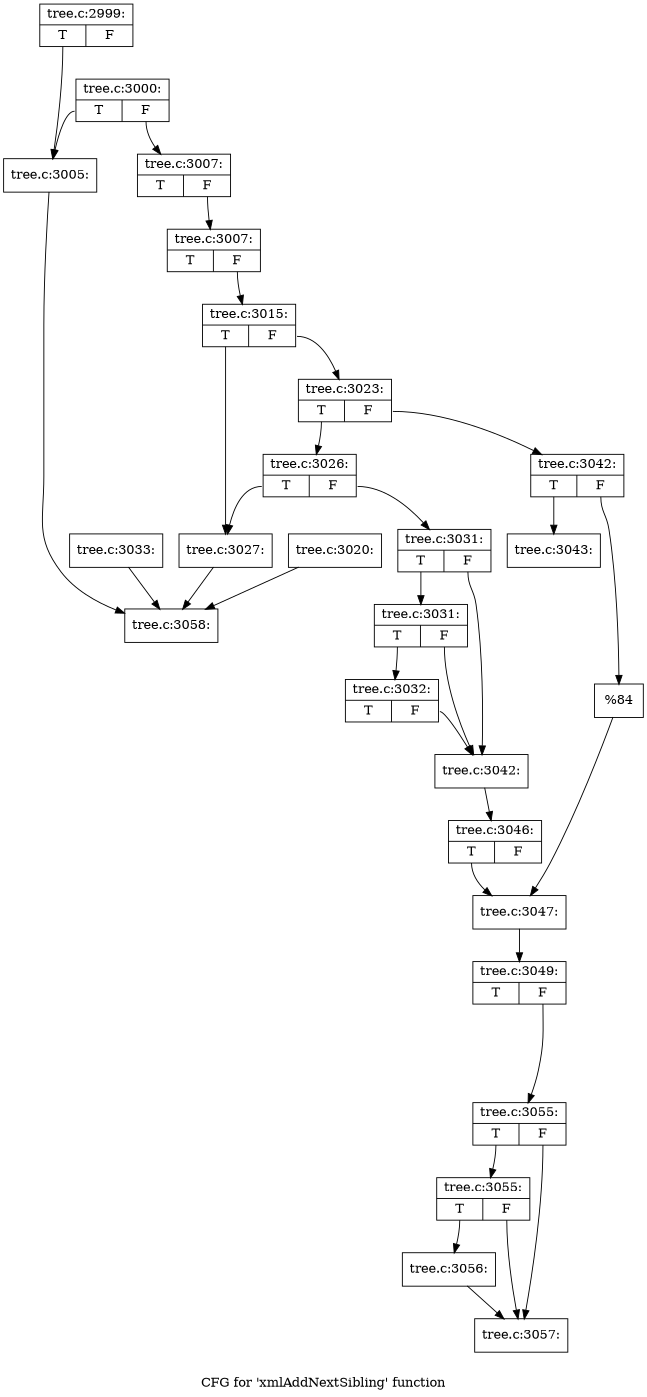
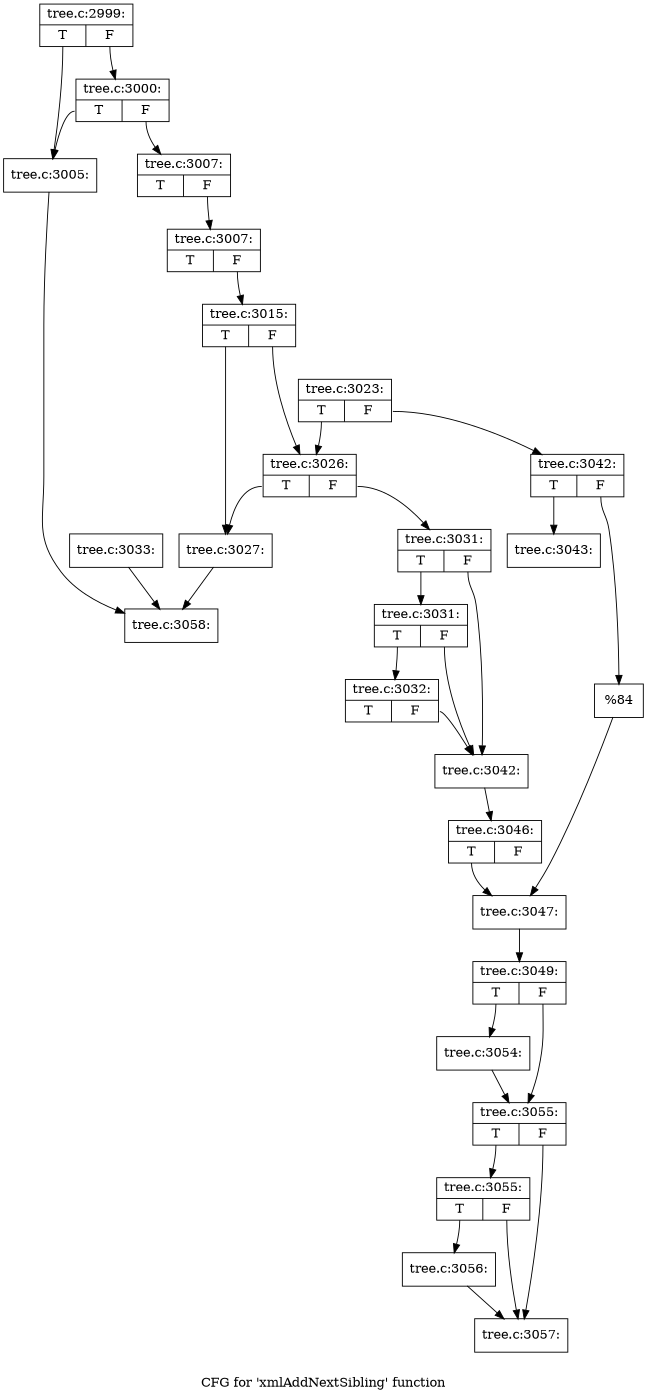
edge "tree.c:2999:" -> "tree.c:3000:": added
edge "tree.c:3015:" -> "tree.c:3023:": now "tree.c:3015:" -> "tree.c:3026:"
node "tree.c:3020:": removed
node "tree.c:3054:": added
